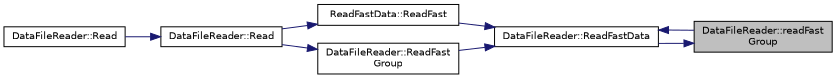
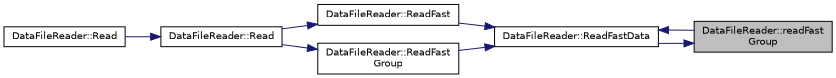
node "ReadFastData::ReadFast": label "ReadFastData::ReadFast" -> "DataFileReader::ReadFast"
